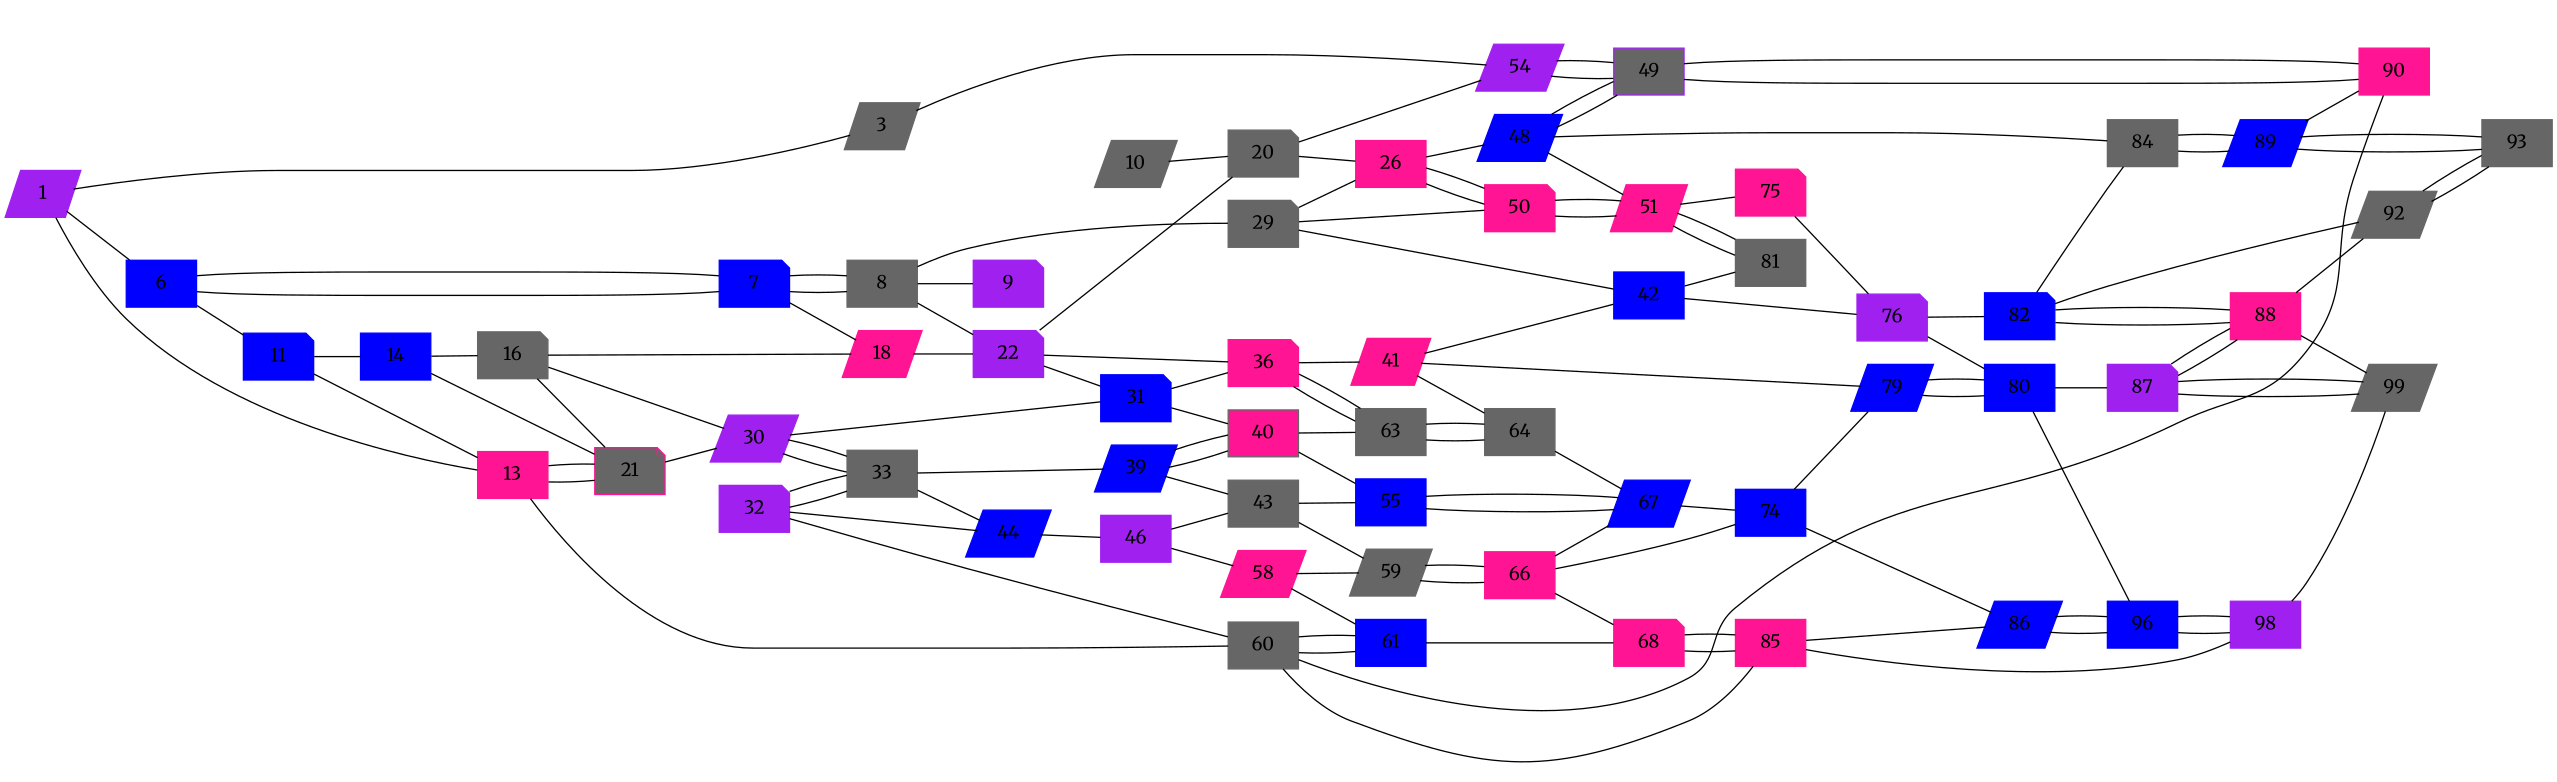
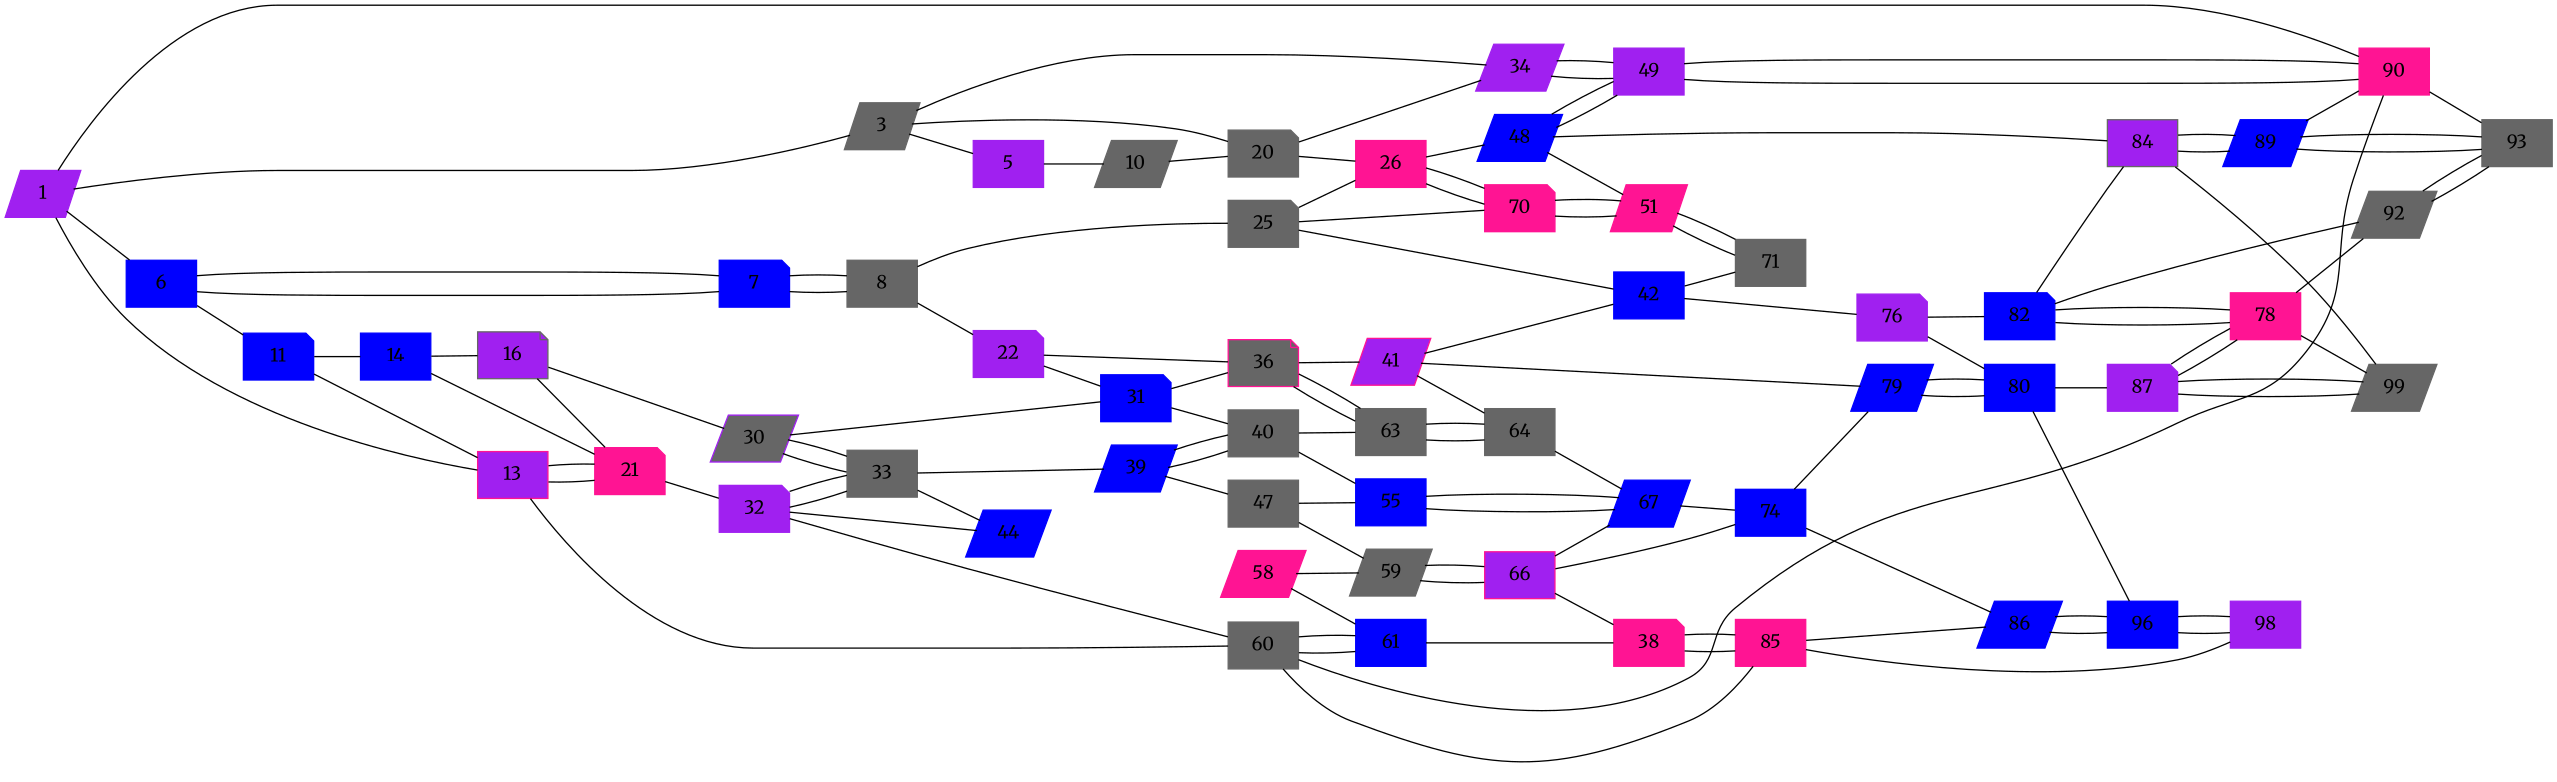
edge "90" -- "1": added
node "54": label "54" -> "34"
node "49": fillcolor gray40 -> purple
edge "90" -- "93": added
node "84": fillcolor gray40 -> purple
node "5": added
node "75": removed
node "50": label "50" -> "70"
node "29": label "29" -> "25"
edge "20" -- "22": now "20" -- "3"
node "81": label "81" -> "71"
node "9": removed
node "88": label "88" -> "78"
node "18": removed
node "16": fillcolor gray40 -> purple
node "41": fillcolor deeppink -> purple
node "36": fillcolor deeppink -> gray40
node "40": fillcolor deeppink -> gray40
node "30": fillcolor purple -> gray40
edge "30" -- "21": now "32" -- "21"
node "21": fillcolor gray40 -> deeppink
node "13": fillcolor deeppink -> purple
node "43": label "43" -> "47"
edge "99" -- "98": now "99" -- "84"
node "46": removed
node "66": fillcolor deeppink -> purple
node "68": label "68" -> "38"
